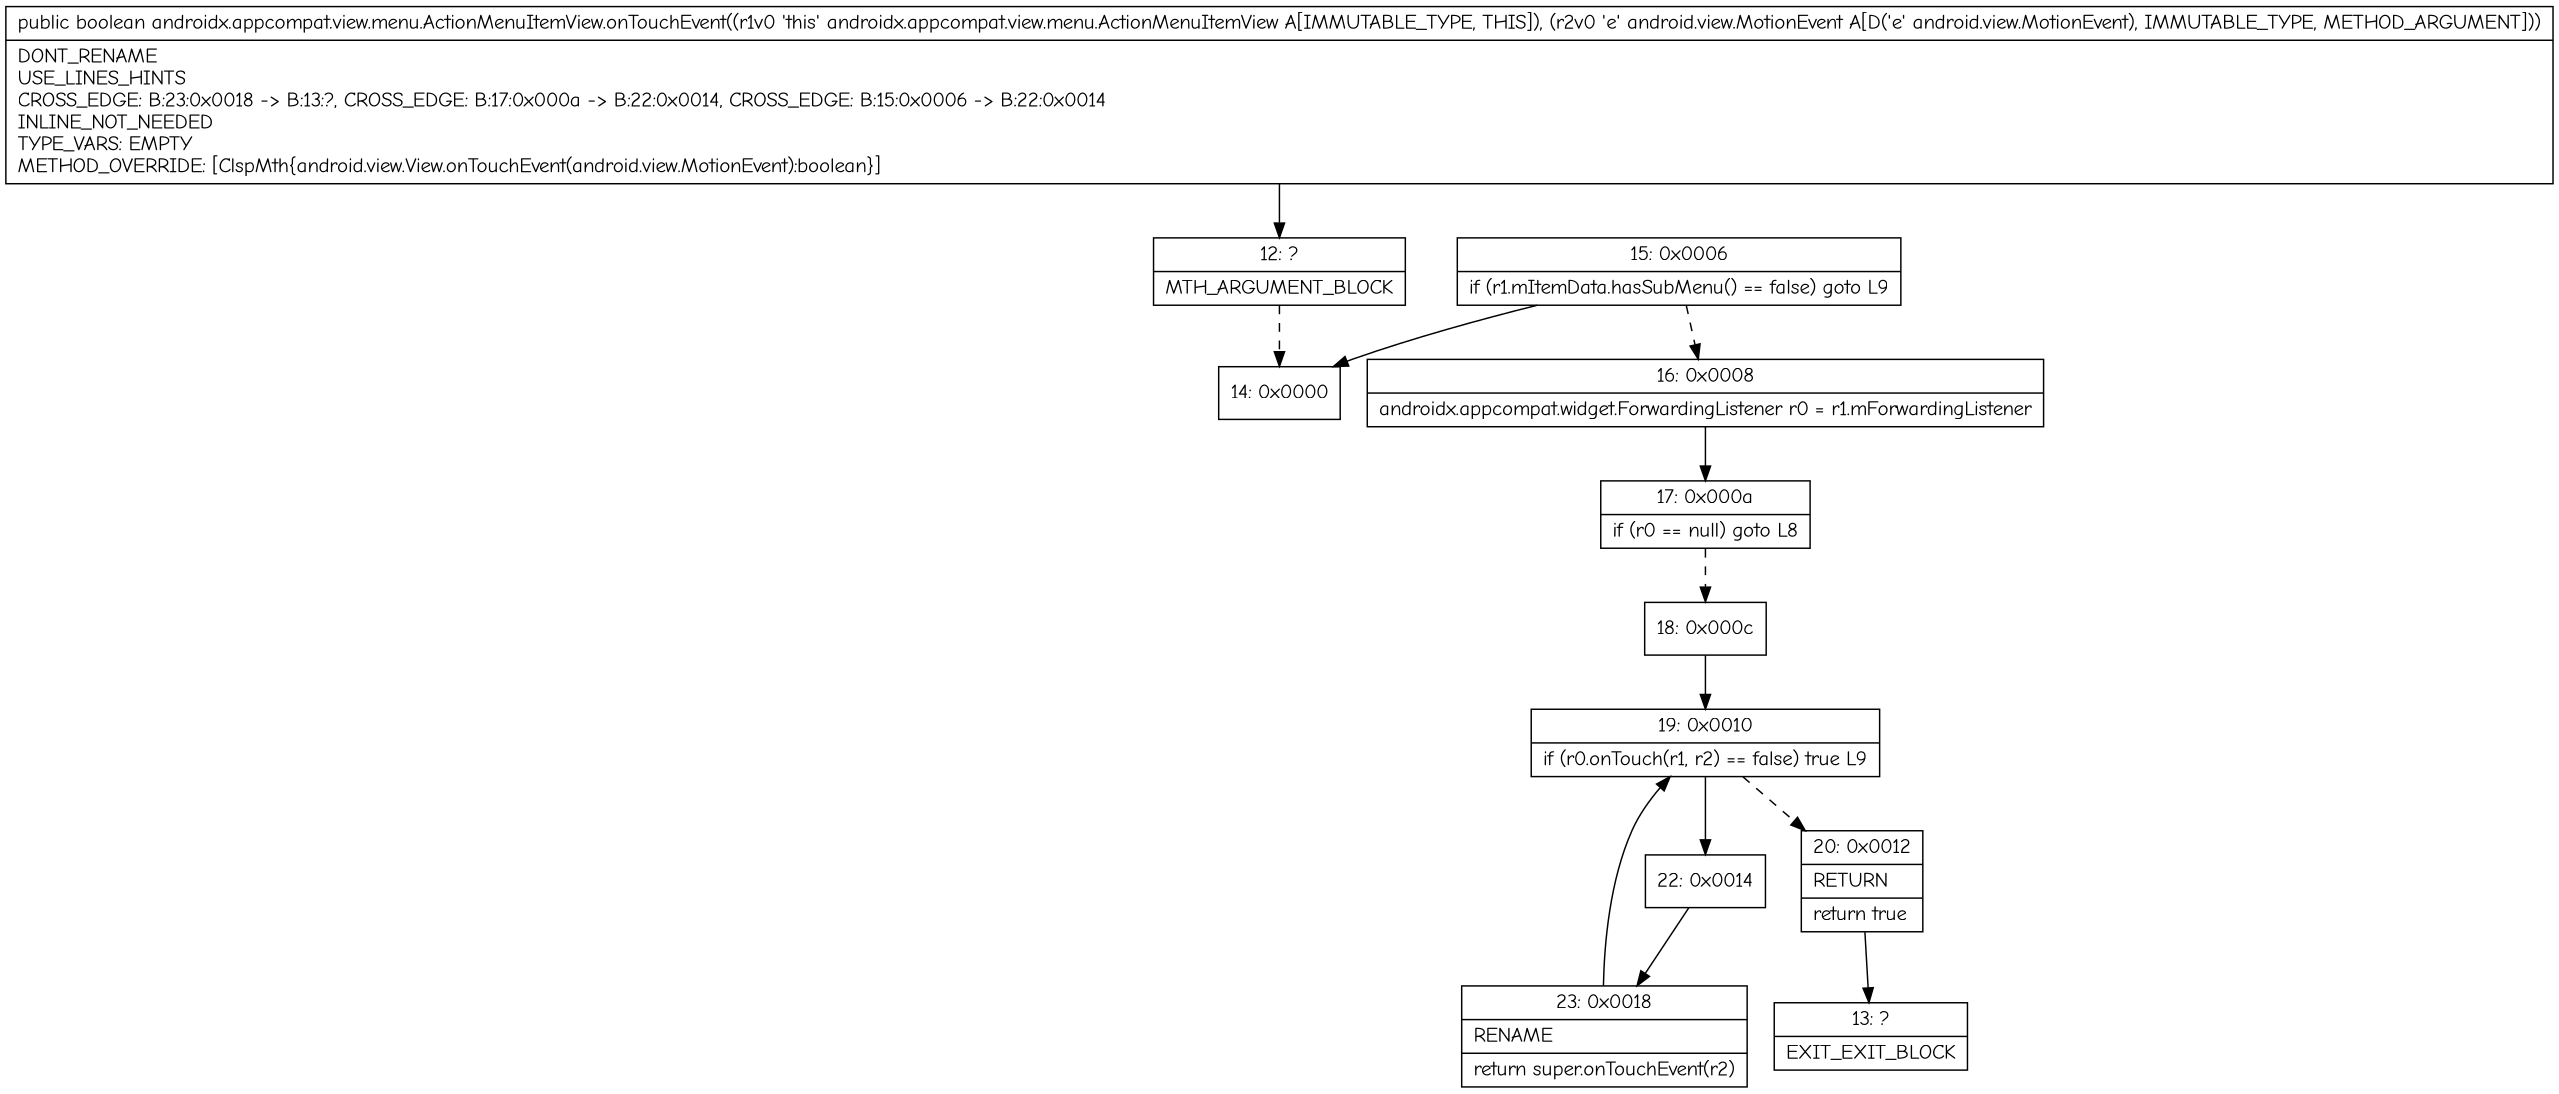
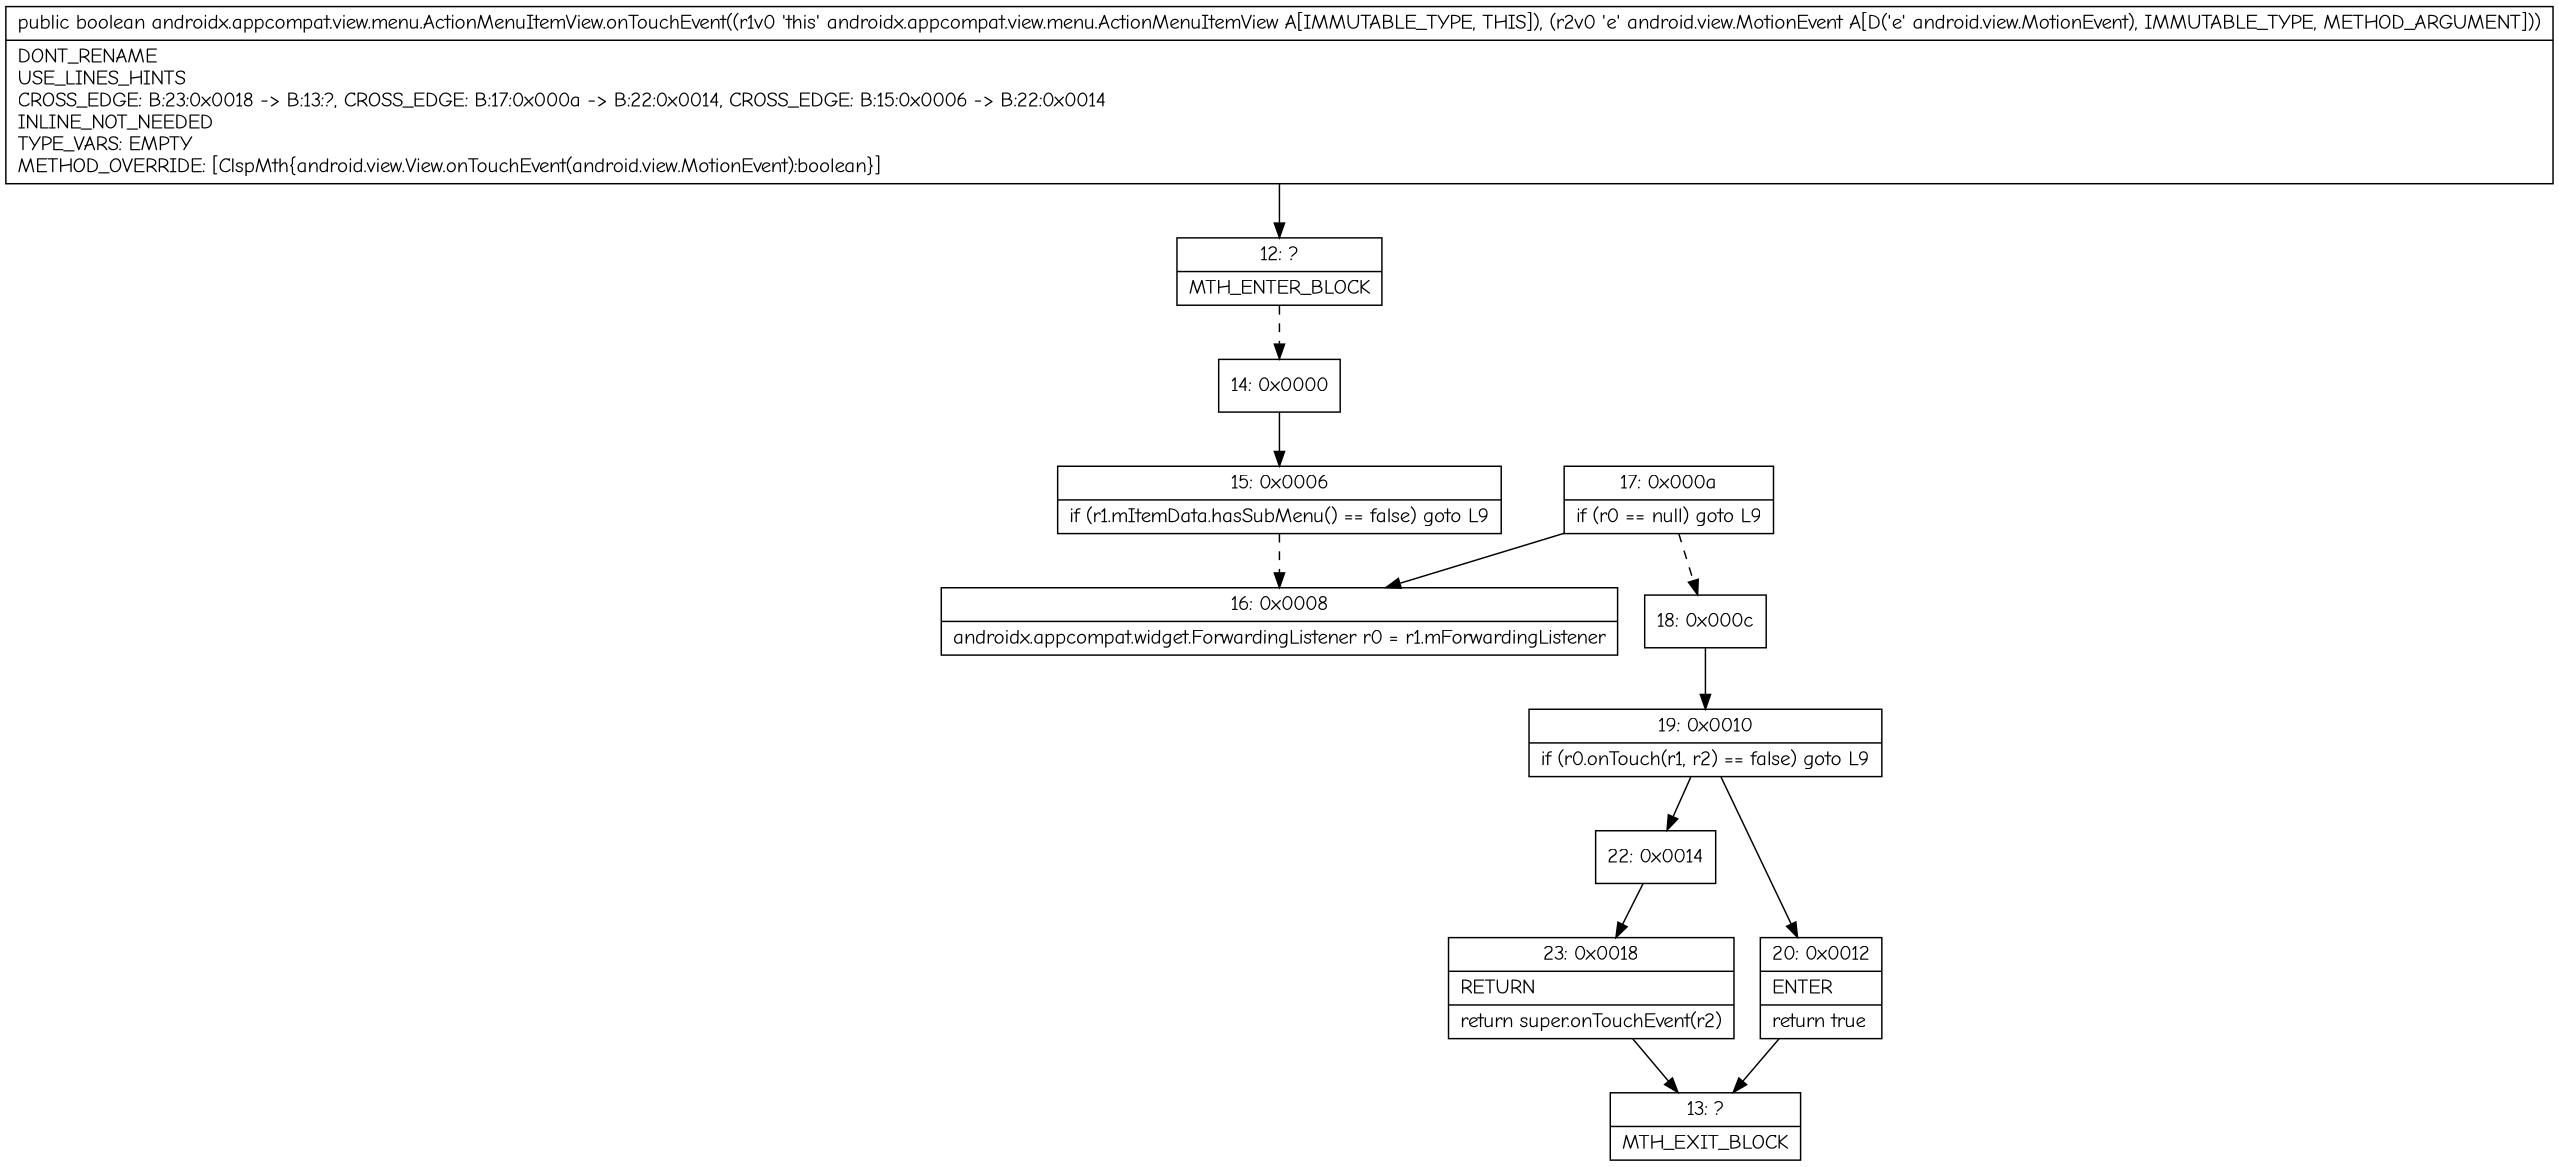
node "12: ?": text "MTH_ARGUMENT_BLOCK" -> "MTH_ENTER_BLOCK"
edge "15: 0x0006" -> "14: 0x0000": reversed
edge "16: 0x0008" -> "17: 0x000a": reversed
node "17: 0x000a": text "if (r0 == null) goto L8" -> "if (r0 == null) goto L9"
node "19: 0x0010": text "if (r0.onTouch(r1, r2) == false) true L9" -> "if (r0.onTouch(r1, r2) == false) goto L9"
edge "19: 0x0010" -> "20: 0x0012": style dashed -> solid
edge "23: 0x0018" -> "19: 0x0010": now "23: 0x0018" -> "13: ?"
node "20: 0x0012": text "RETURN" -> "ENTER"
node "23: 0x0018": text "RENAME" -> "RETURN"
node "13: ?": text "EXIT_EXIT_BLOCK" -> "MTH_EXIT_BLOCK"
